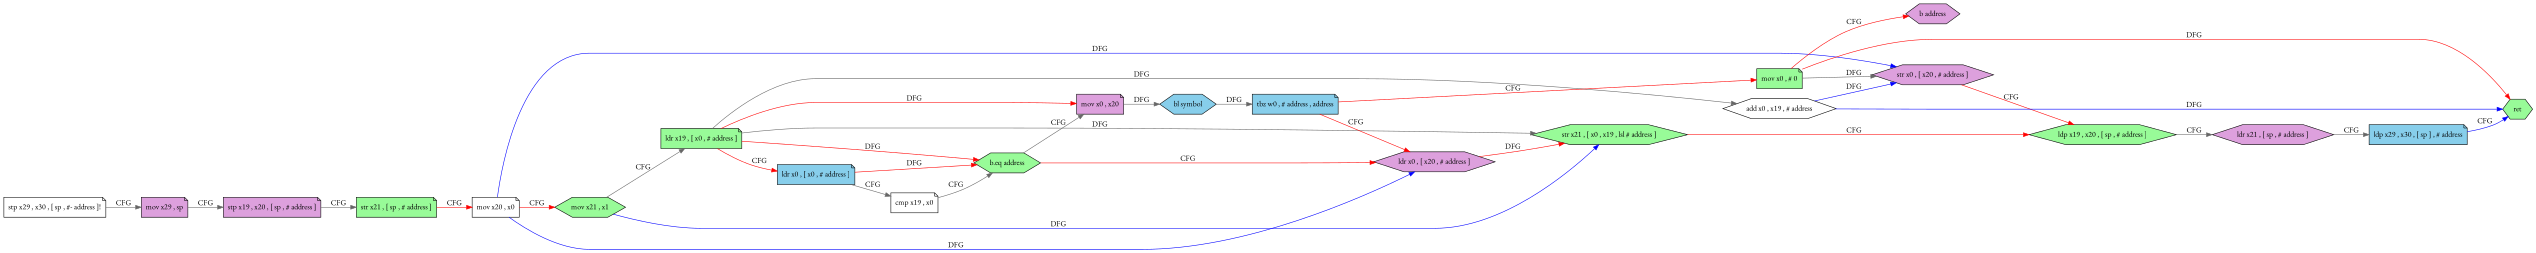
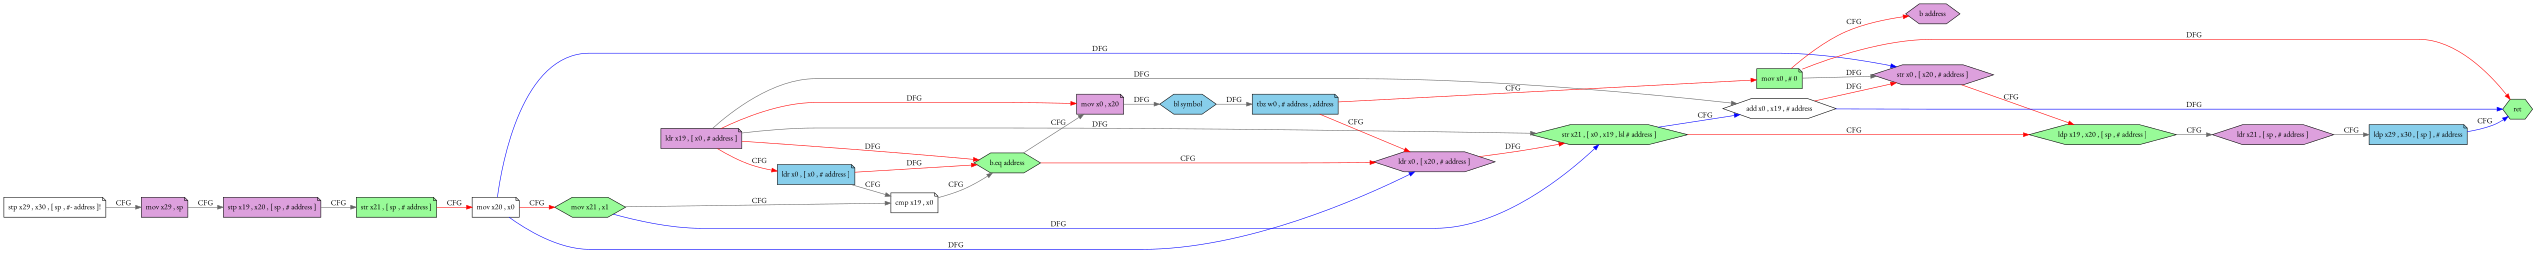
edge "add x0 , x19 , # address" -> "str x0 , [ x20 , # address ]": color blue -> red
edge "str x21 , [ x0 , x19 , lsl # address ]" -> "add x0 , x19 , # address": added, label "CFG"
node "ldr x19 , [ x0 , # address ]": fillcolor palegreen -> plum
edge "mov x21 , x1" -> "ldr x19 , [ x0 , # address ]": now "mov x21 , x1" -> "cmp x19 , x0"
